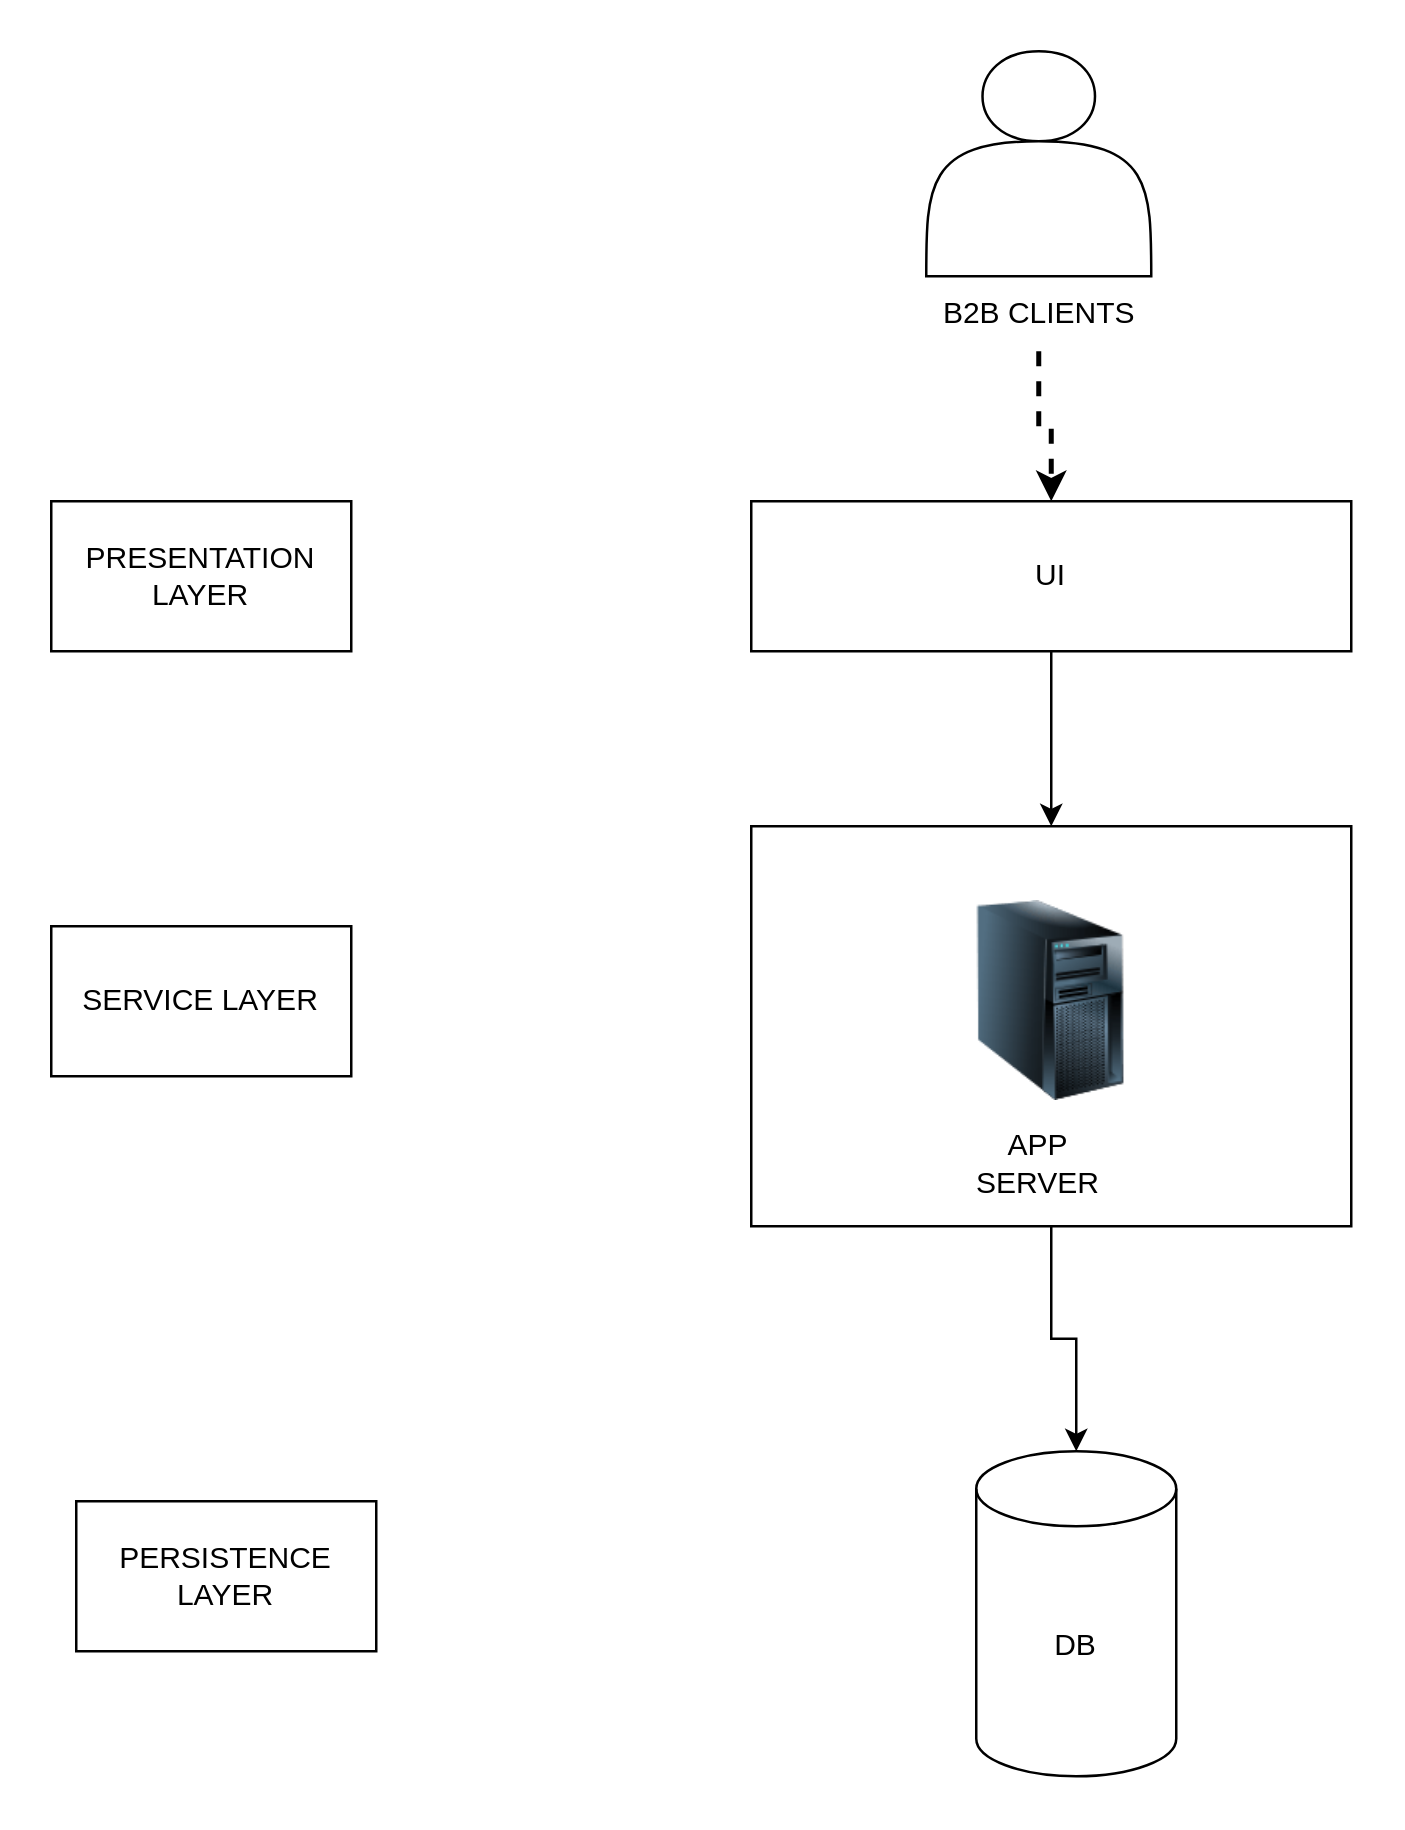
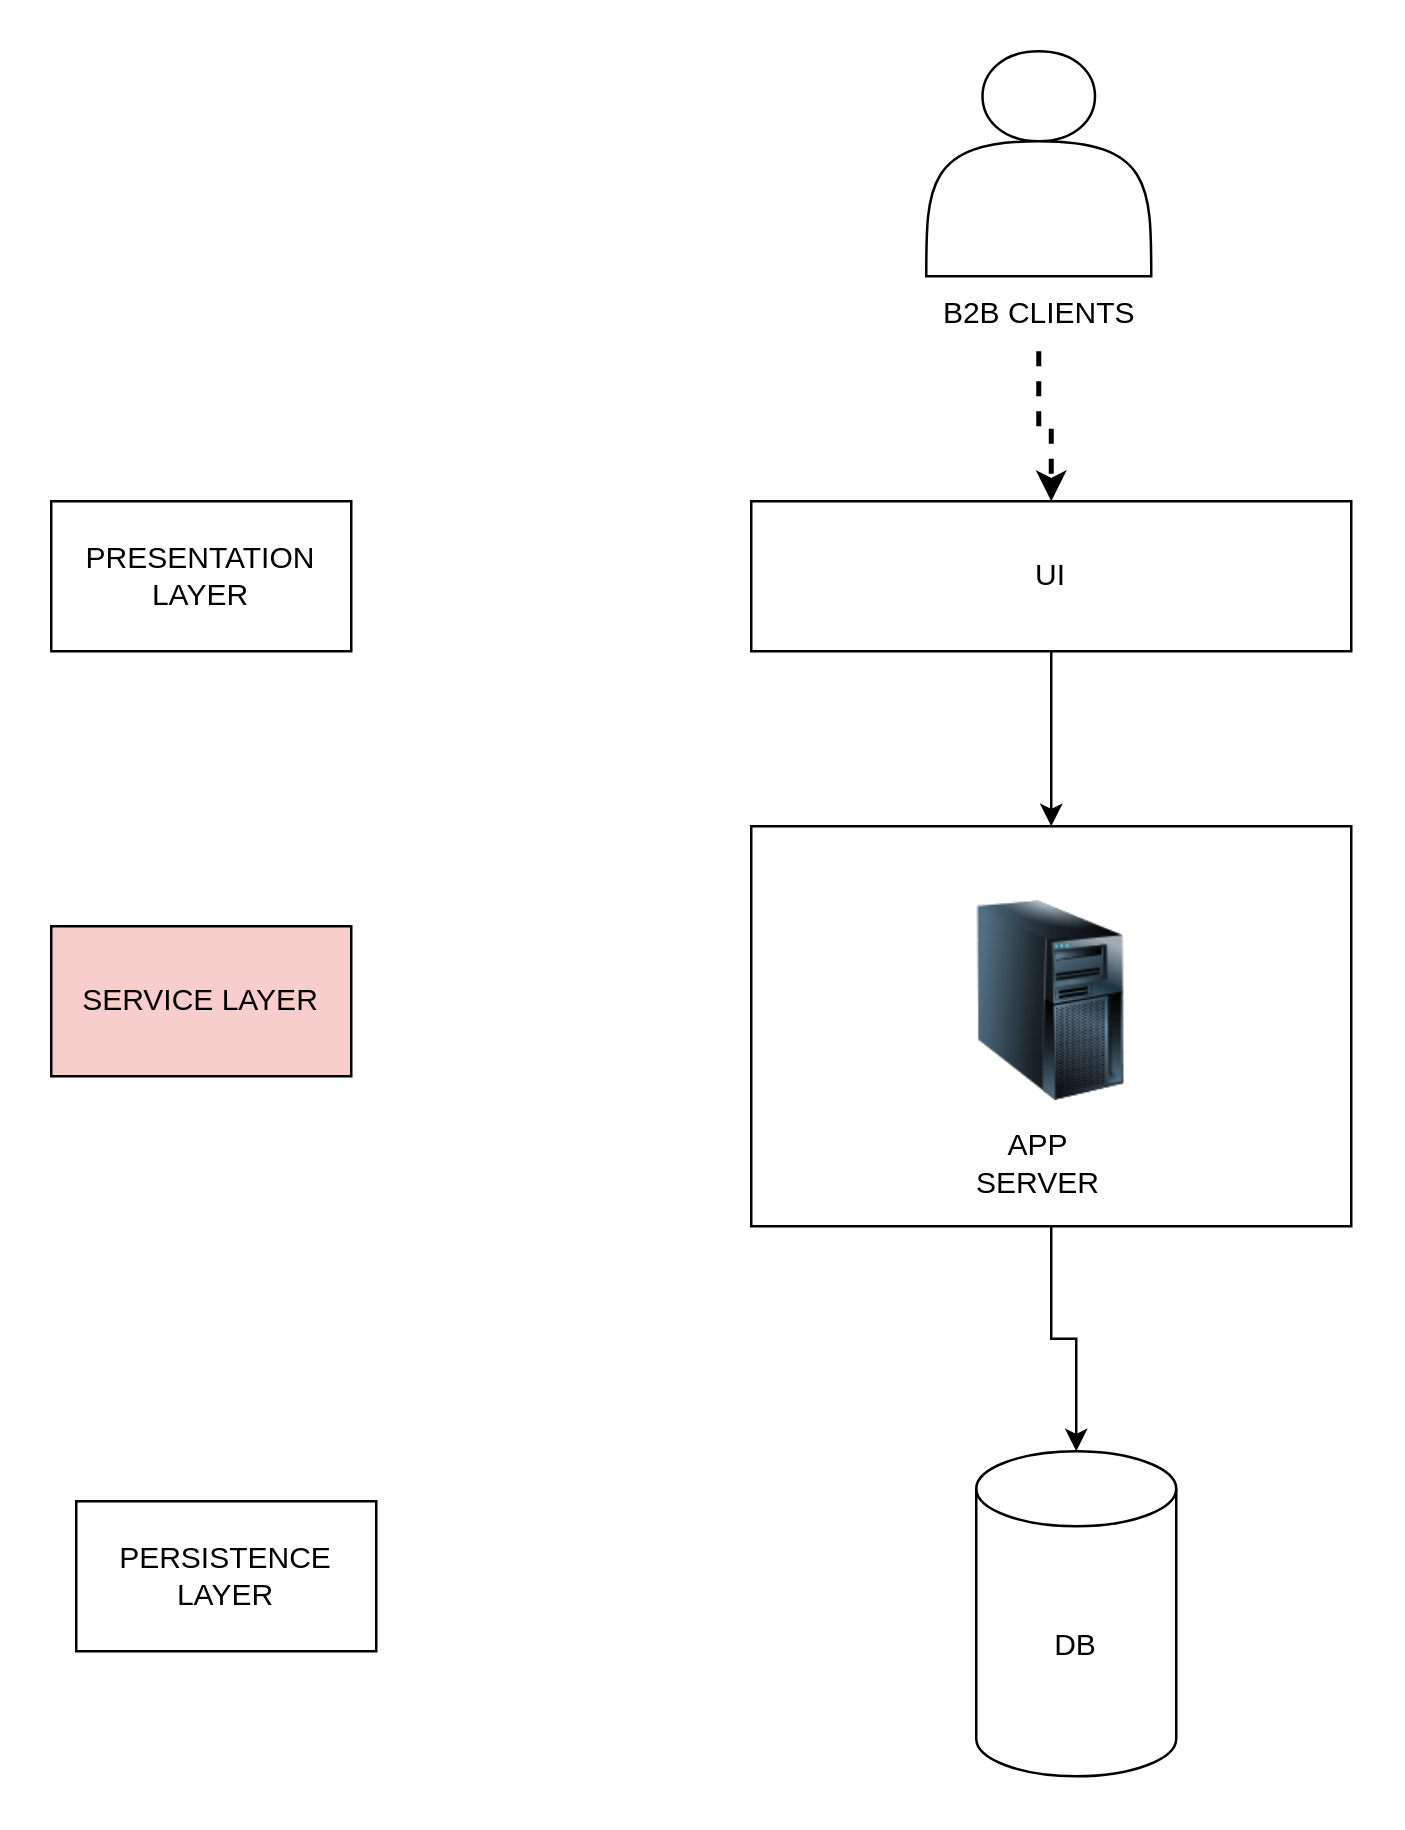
node "SERVICE LAYER": fillcolor #ffffff -> #f8cecc
